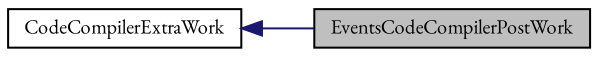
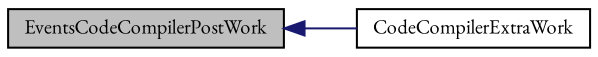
edge "EventsCodeCompilerPostWork" -> "CodeCompilerExtraWork": reversed
